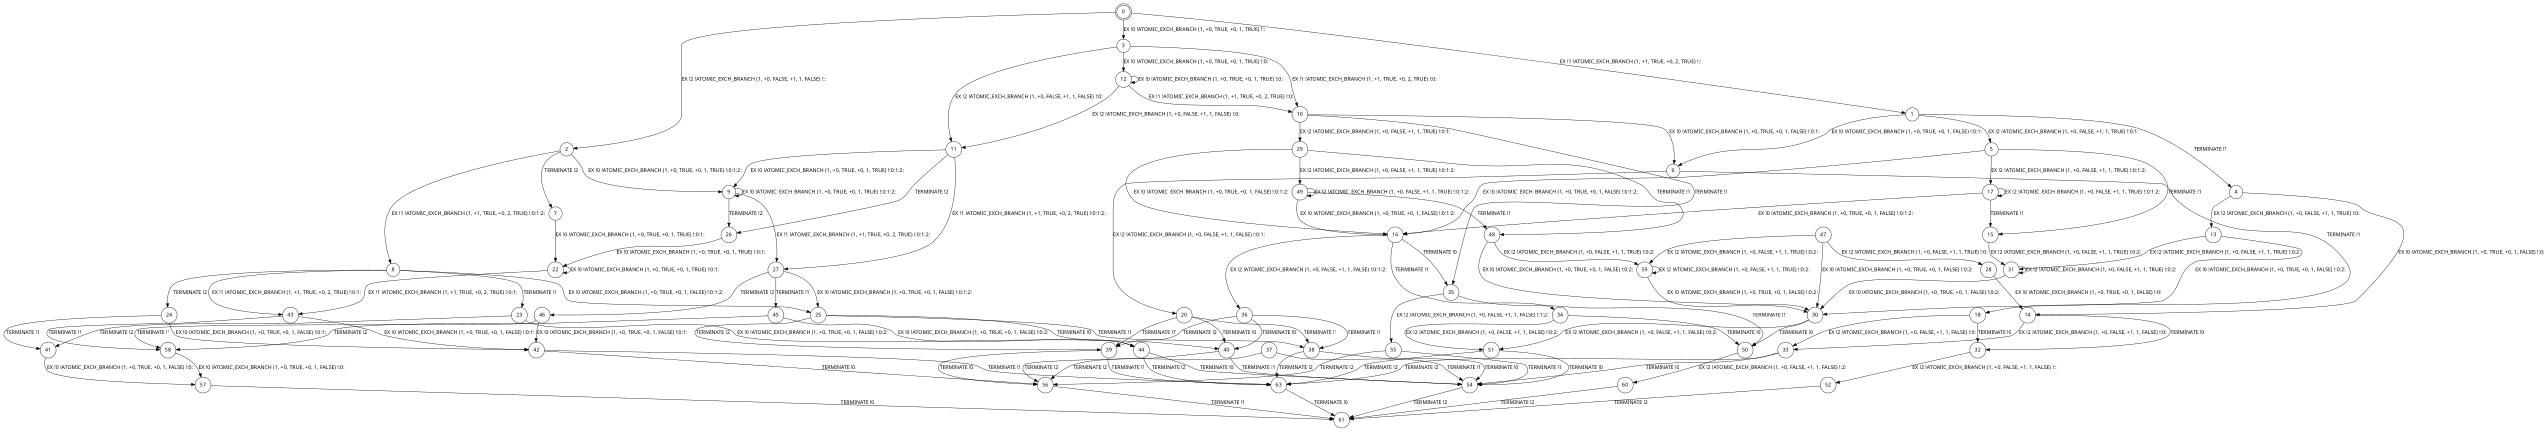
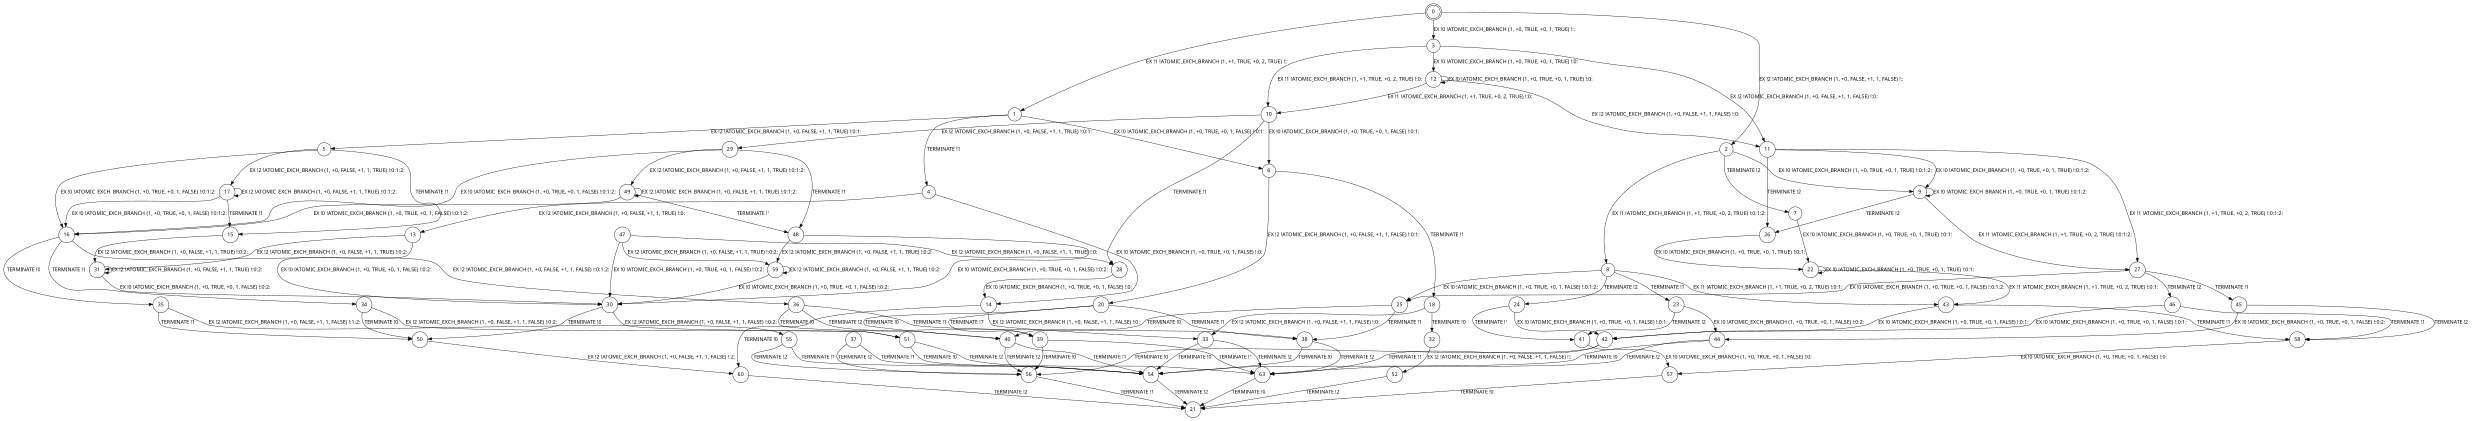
edge "10" -> "35": now "10" -> "28"
edge "14" -> "32": now "14" -> "60"
edge "25" -> "39": removed, label "TERMINATE !2"
node "61": label "61" -> "21"
